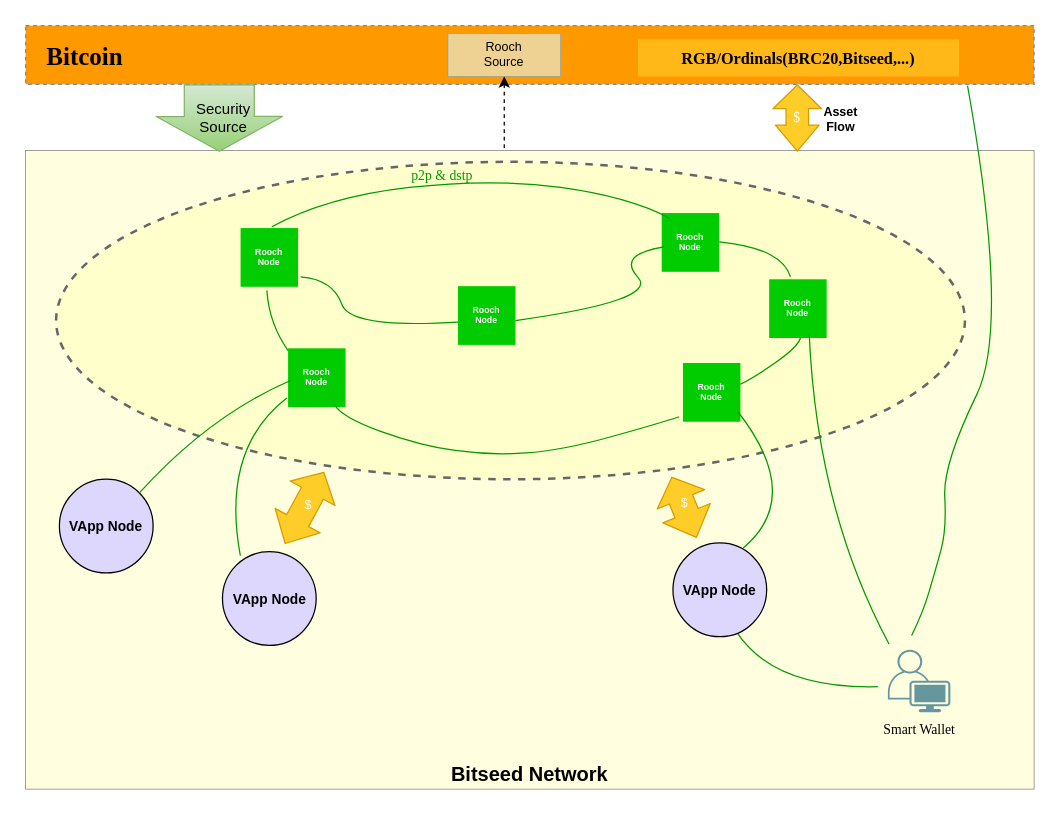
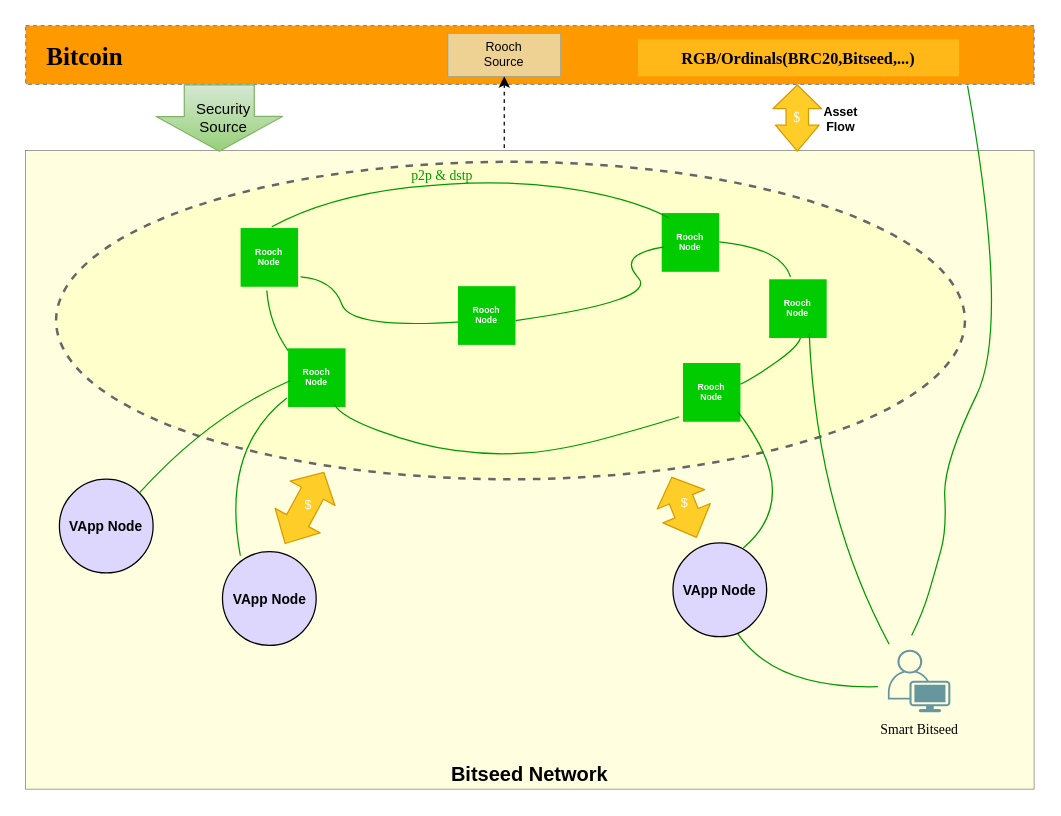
node "Smart Wallet": label "Smart Wallet" -> "Smart Bitseed"
